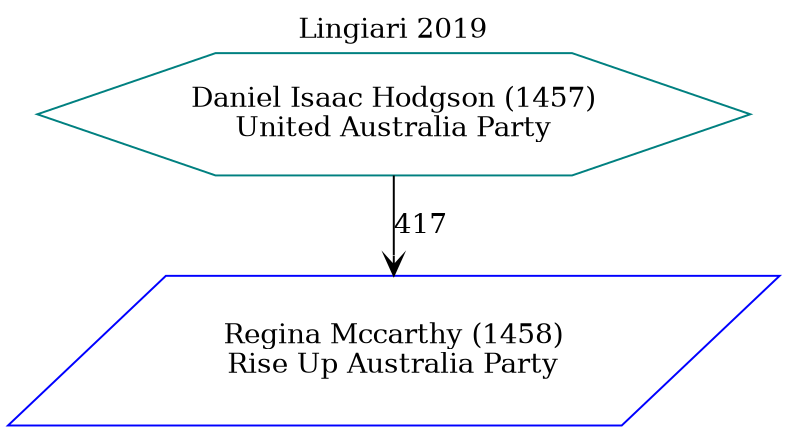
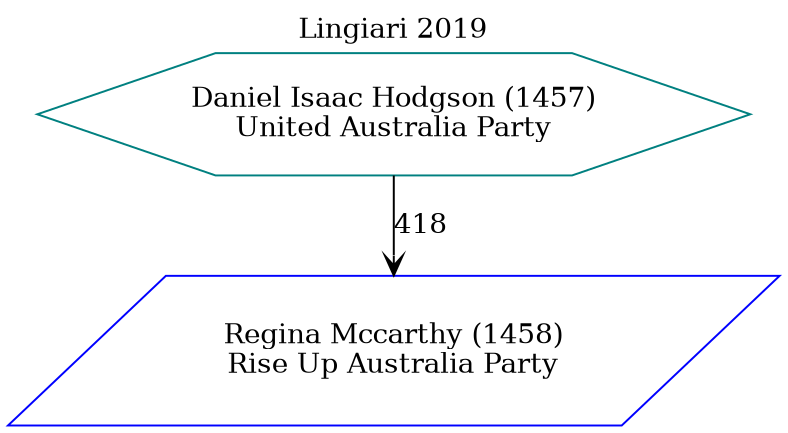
edge "Daniel Isaac Hodgson (1457) United Australia Party" -> "Regina Mccarthy (1458) Rise Up Australia Party": label "417" -> "418"
